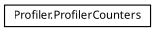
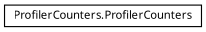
node "Profiler.ProfilerCounters": label "Profiler.ProfilerCounters" -> "ProfilerCounters.ProfilerCounters"
